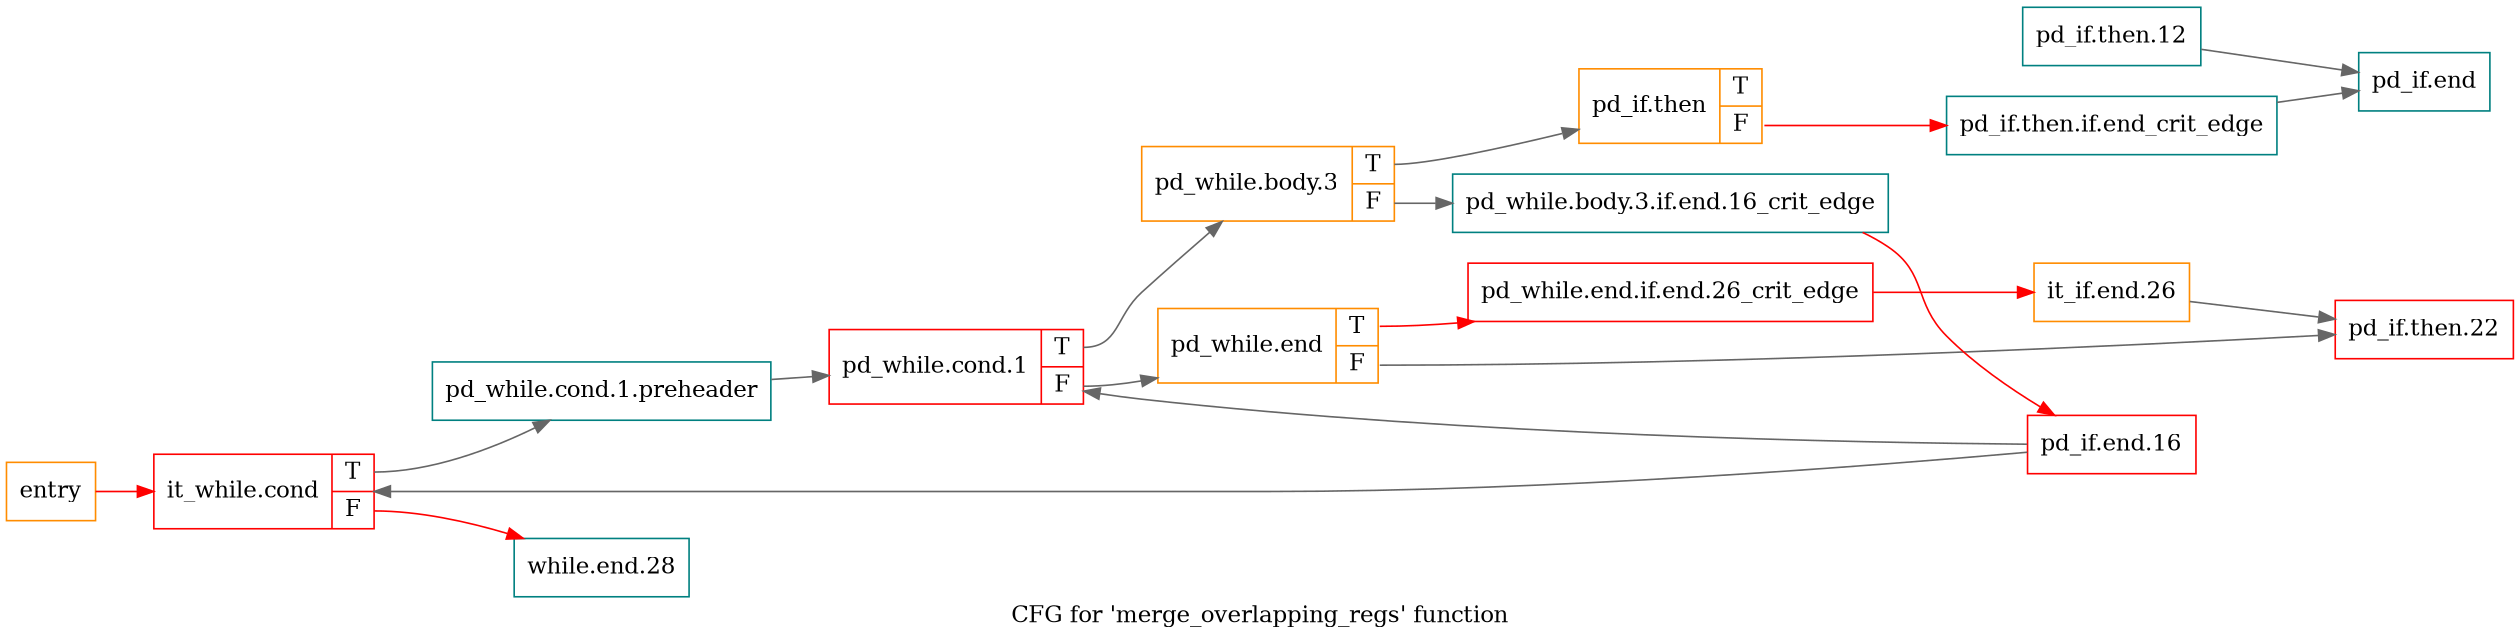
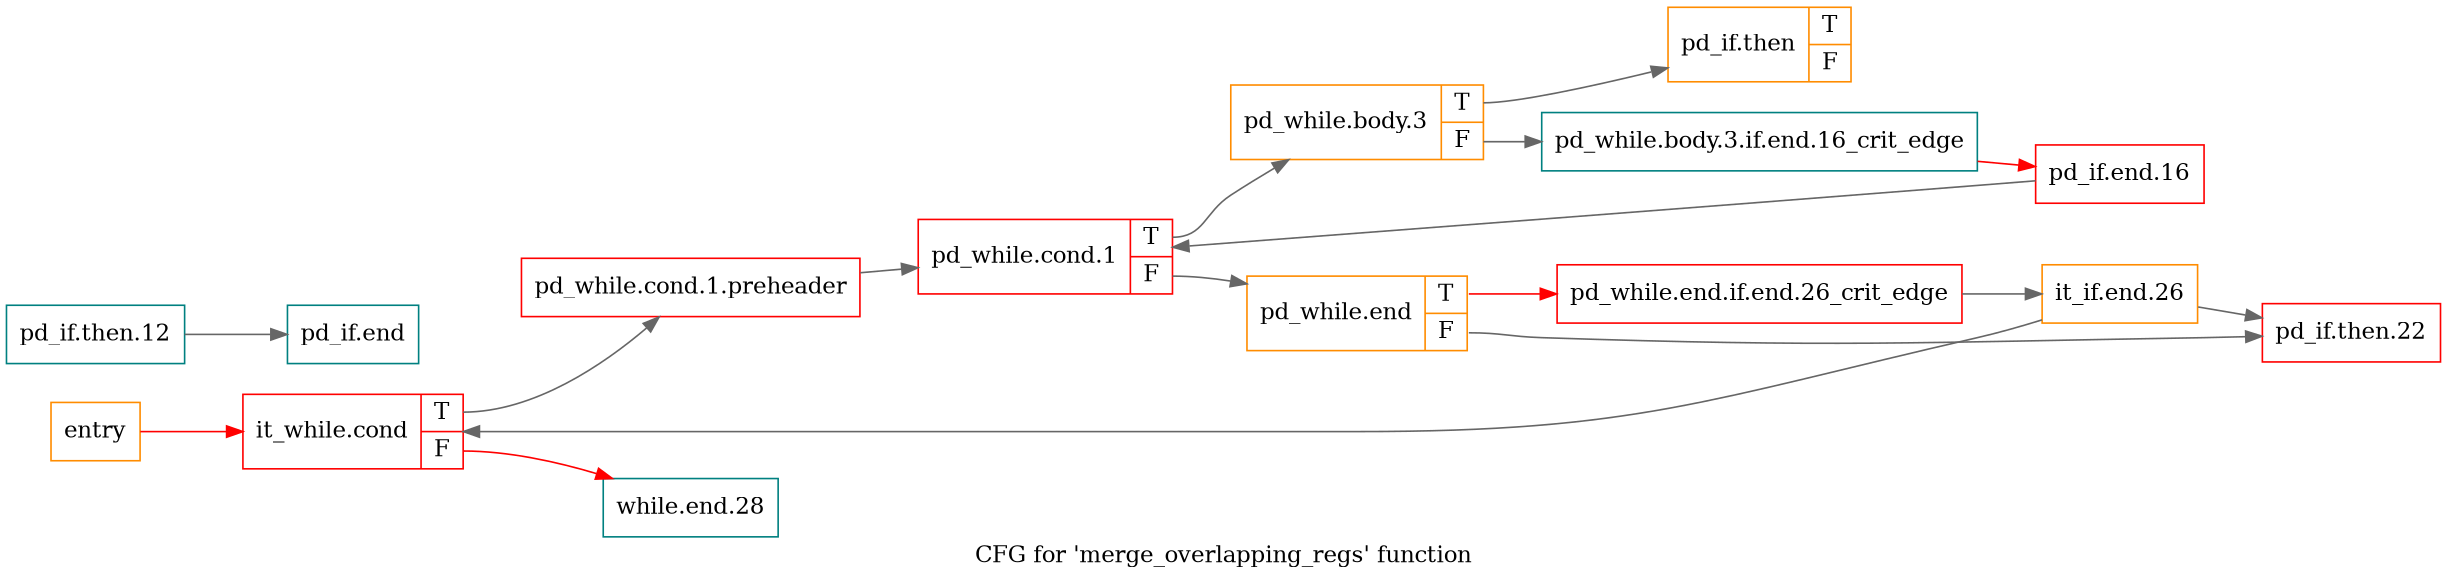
node "pd_if.then.if.end_crit_edge": removed
edge "pd_while.end.if.end.26_crit_edge" -> "it_if.end.26": color red -> gray40
node "pd_while.cond.1.preheader": color teal -> red
edge "pd_if.end.16" -> "it_while.cond": now "it_if.end.26" -> "it_while.cond"
